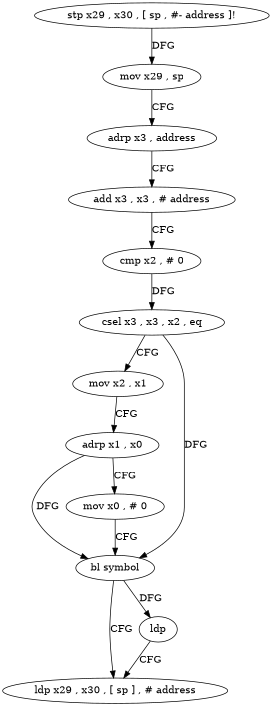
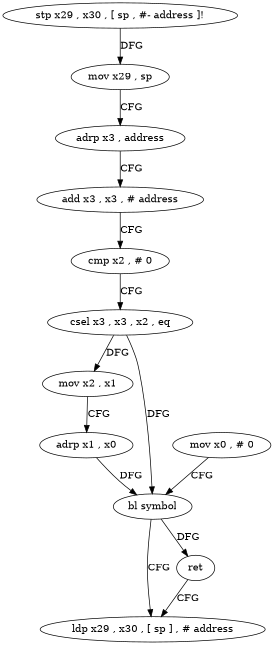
edge "cmp x2 , # 0" -> "csel x3 , x3 , x2 , eq": label "DFG" -> "CFG"
edge "csel x3 , x3 , x2 , eq" -> "mov x2 , x1": label "CFG" -> "DFG"
edge "adrp x1 , x0" -> "mov x0 , # 0": removed, label "CFG"
node "ldp": label "ldp" -> "ret"
